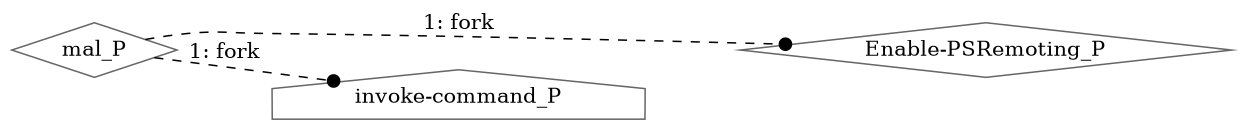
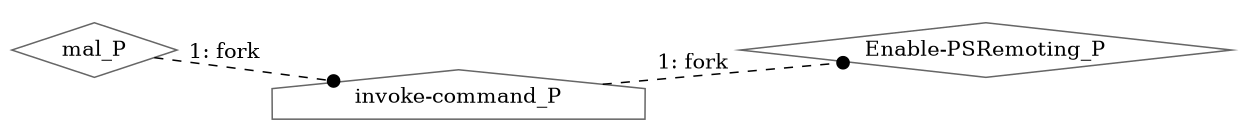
edge "mal_P" -> "Enable-PSRemoting_P": now "invoke-command_P" -> "Enable-PSRemoting_P"
